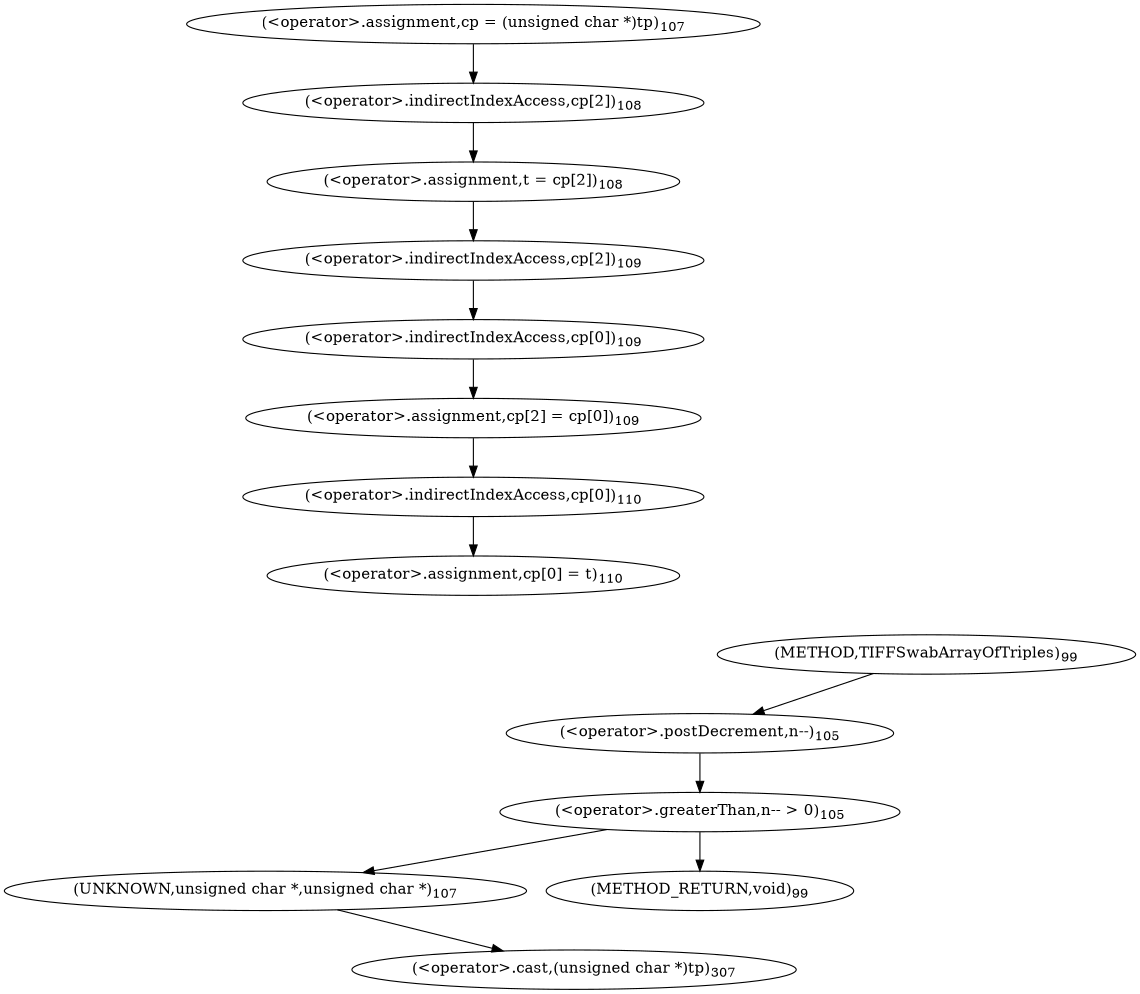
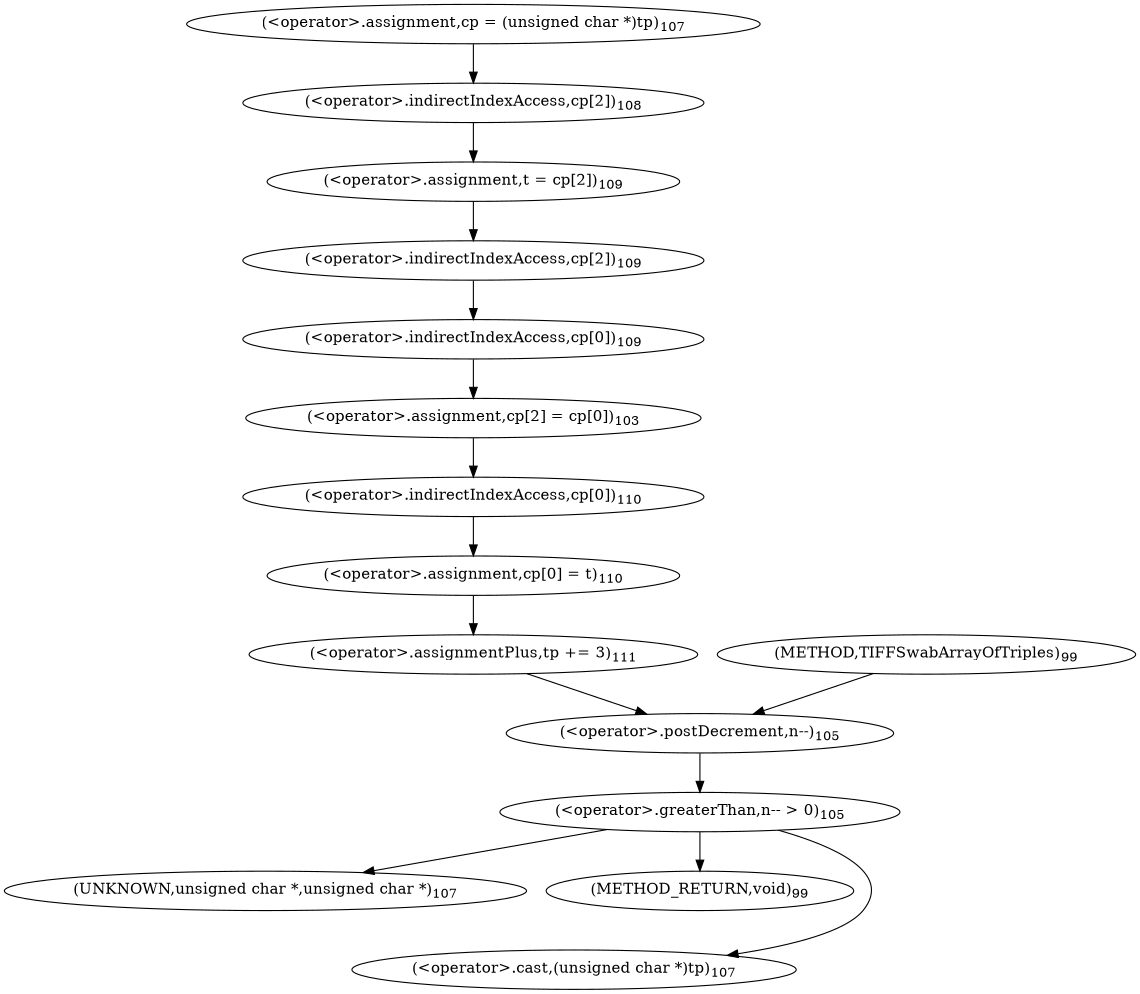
node "(<operator>.assignment,t = cp[2])": text "108" -> "109"
node "(<operator>.assignment,cp[2] = cp[0])": text "109" -> "103"
node "(<operator>.assignmentPlus,tp += 3)": added
edge "(UNKNOWN,unsigned char *,unsigned char *)" -> "(<operator>.cast,(unsigned char *)tp)": now "(<operator>.greaterThan,n-- > 0)" -> "(<operator>.cast,(unsigned char *)tp)"
node "(<operator>.cast,(unsigned char *)tp)": text "307" -> "107"
